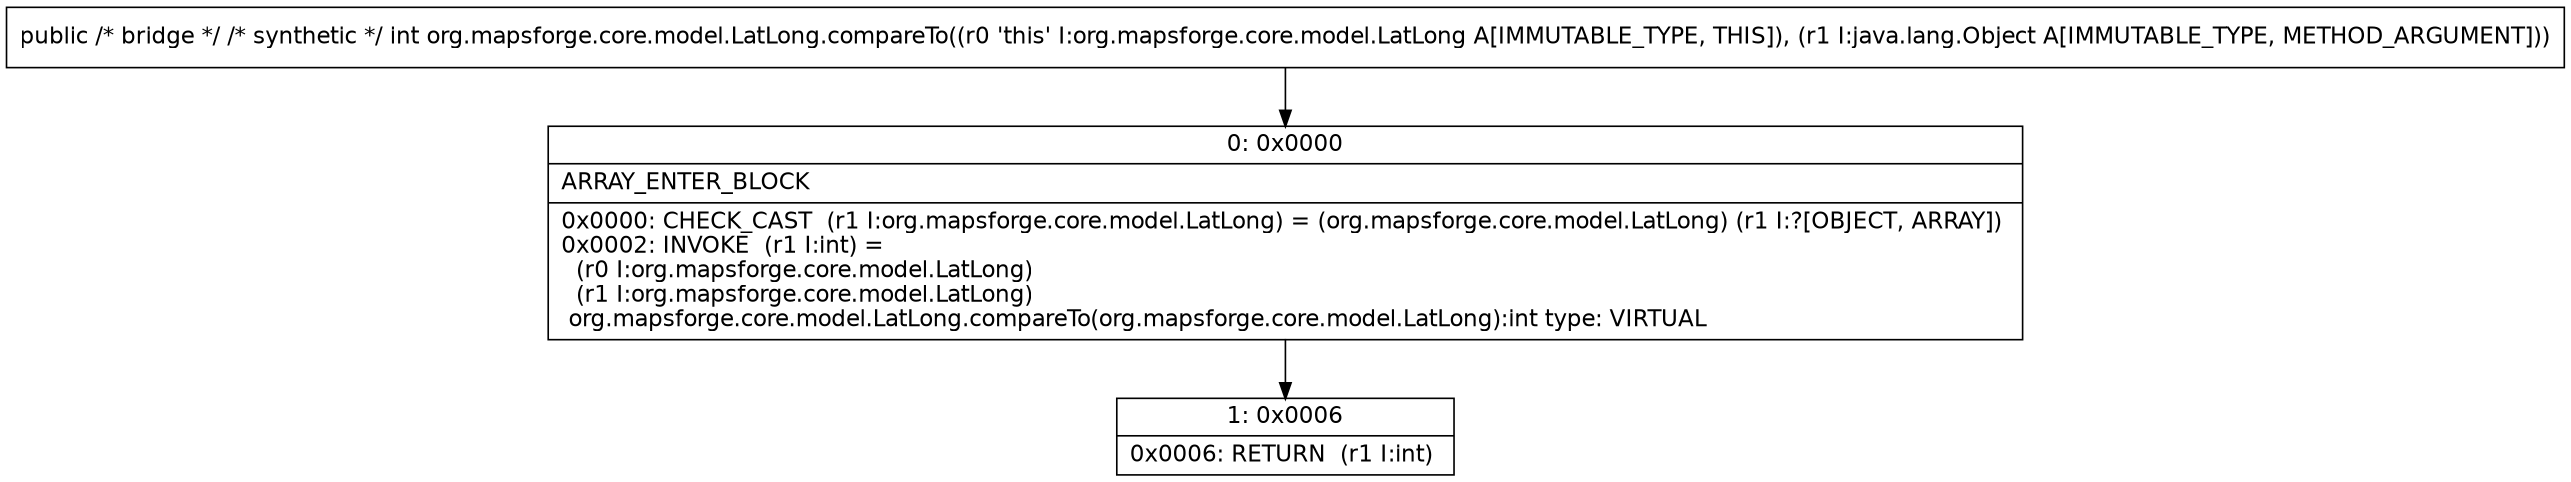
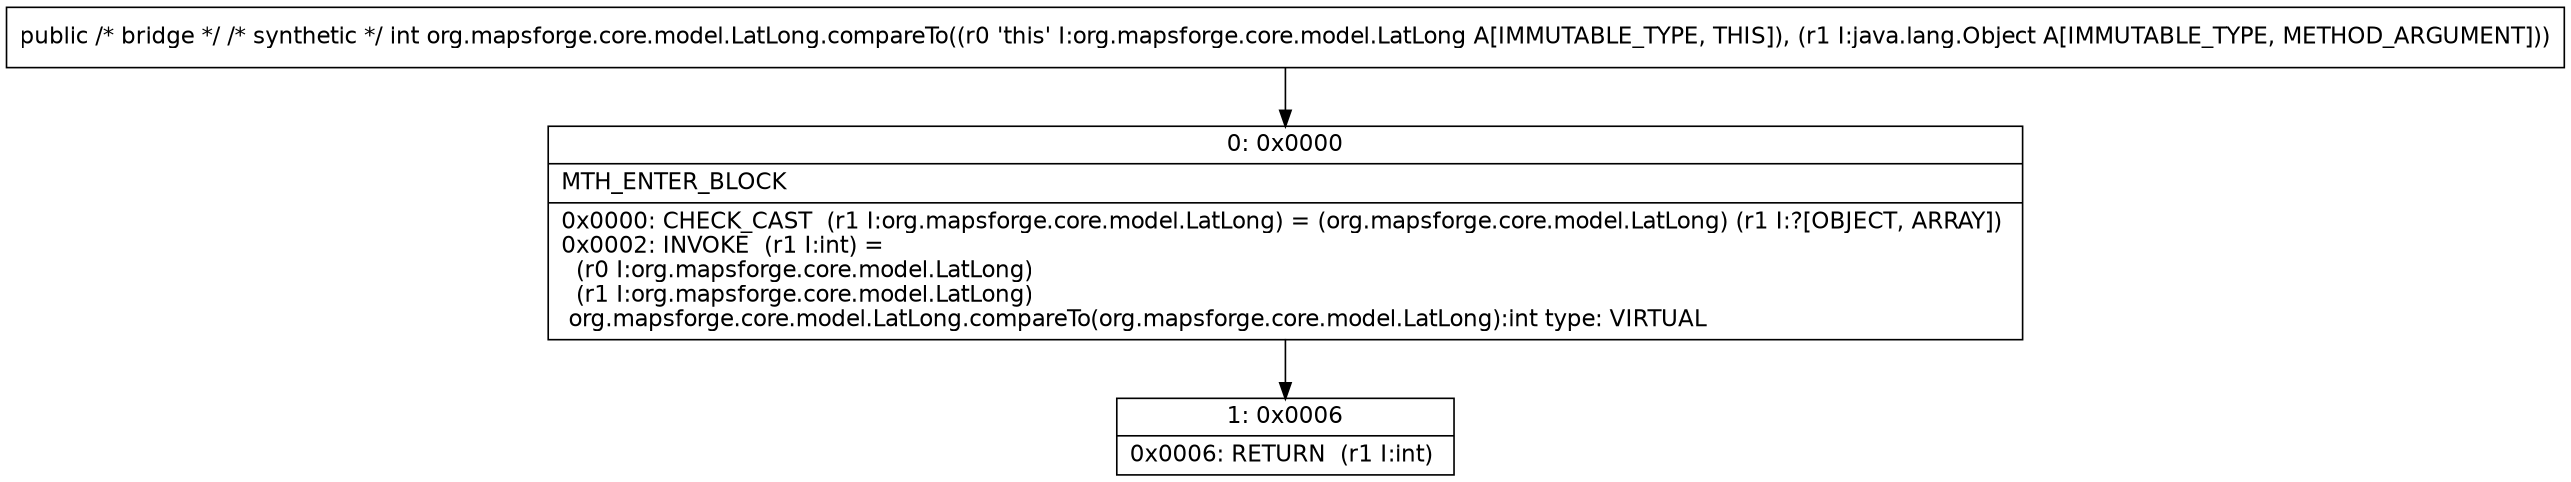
node "0: 0x0000": text "ARRAY_ENTER_BLOCK" -> "MTH_ENTER_BLOCK"
